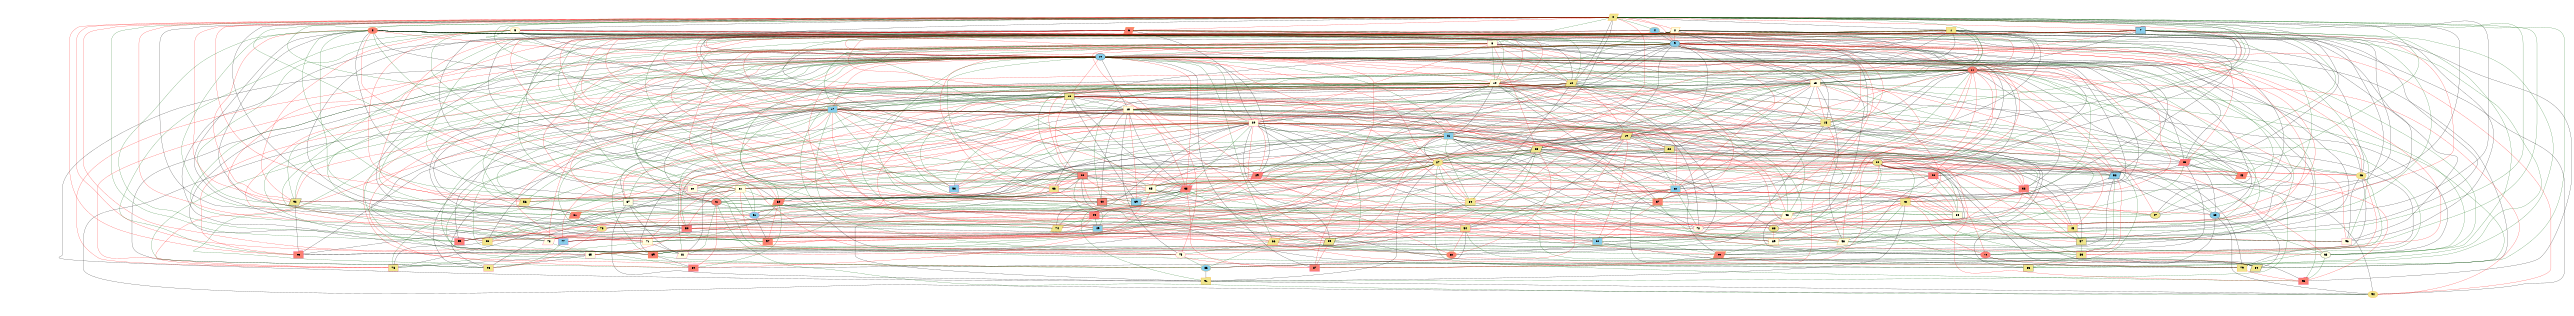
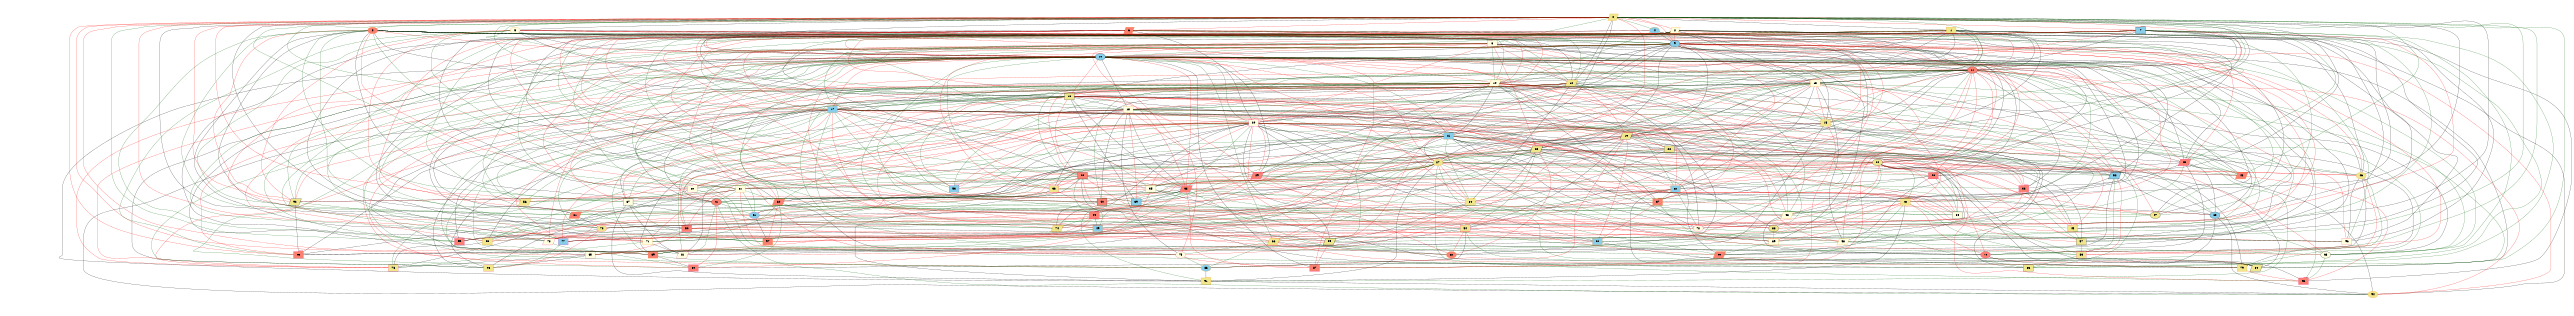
edge "12" -- "16": color darkgreen -> red
edge "38" -- "63": added
